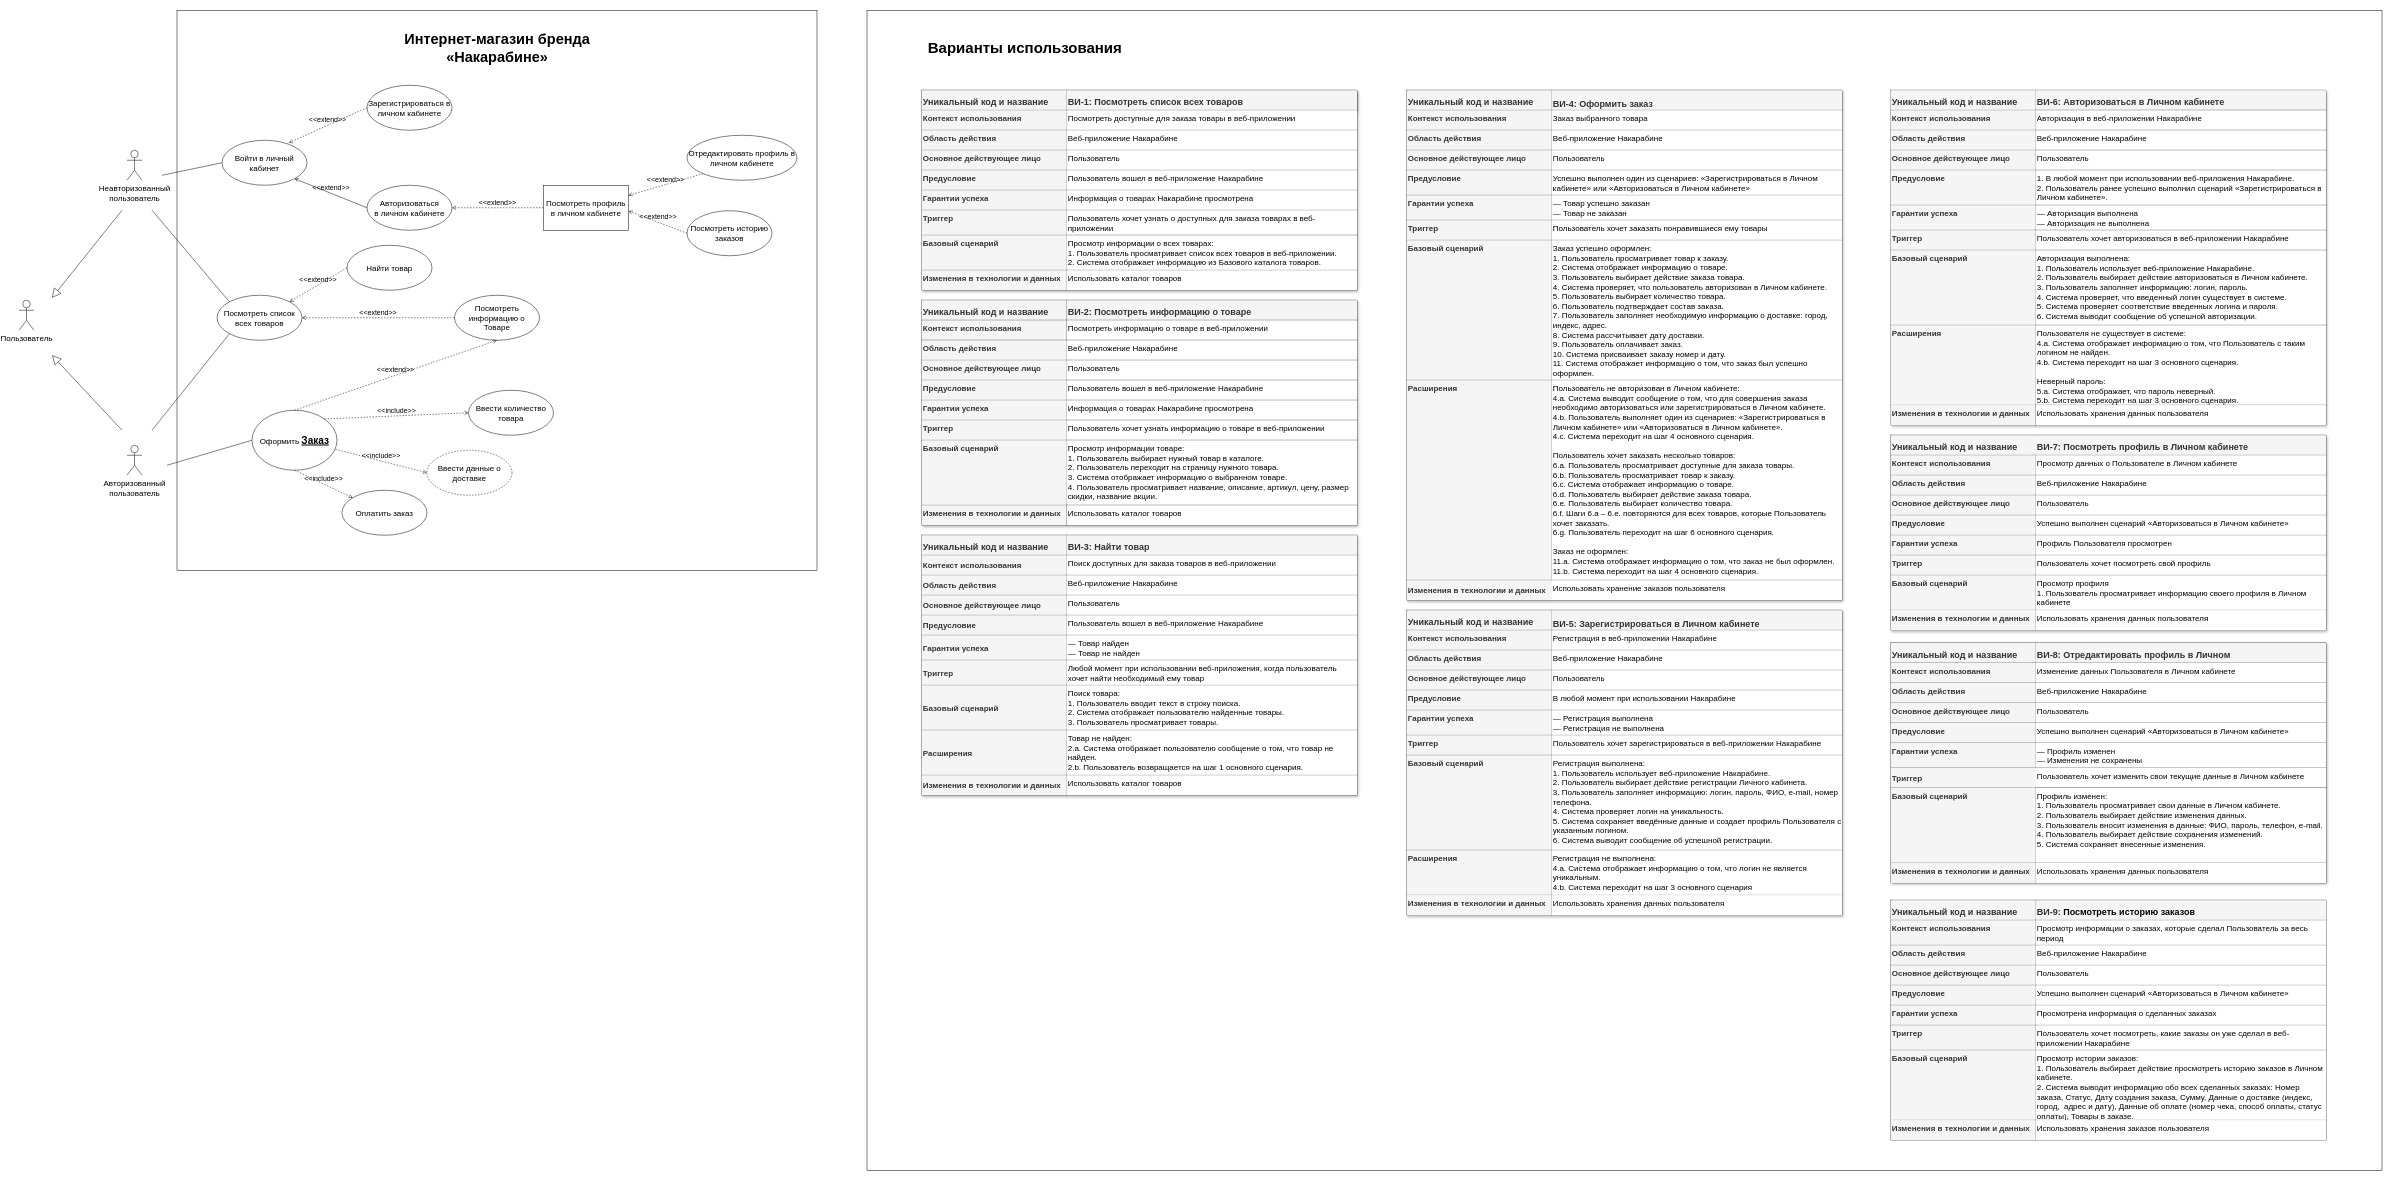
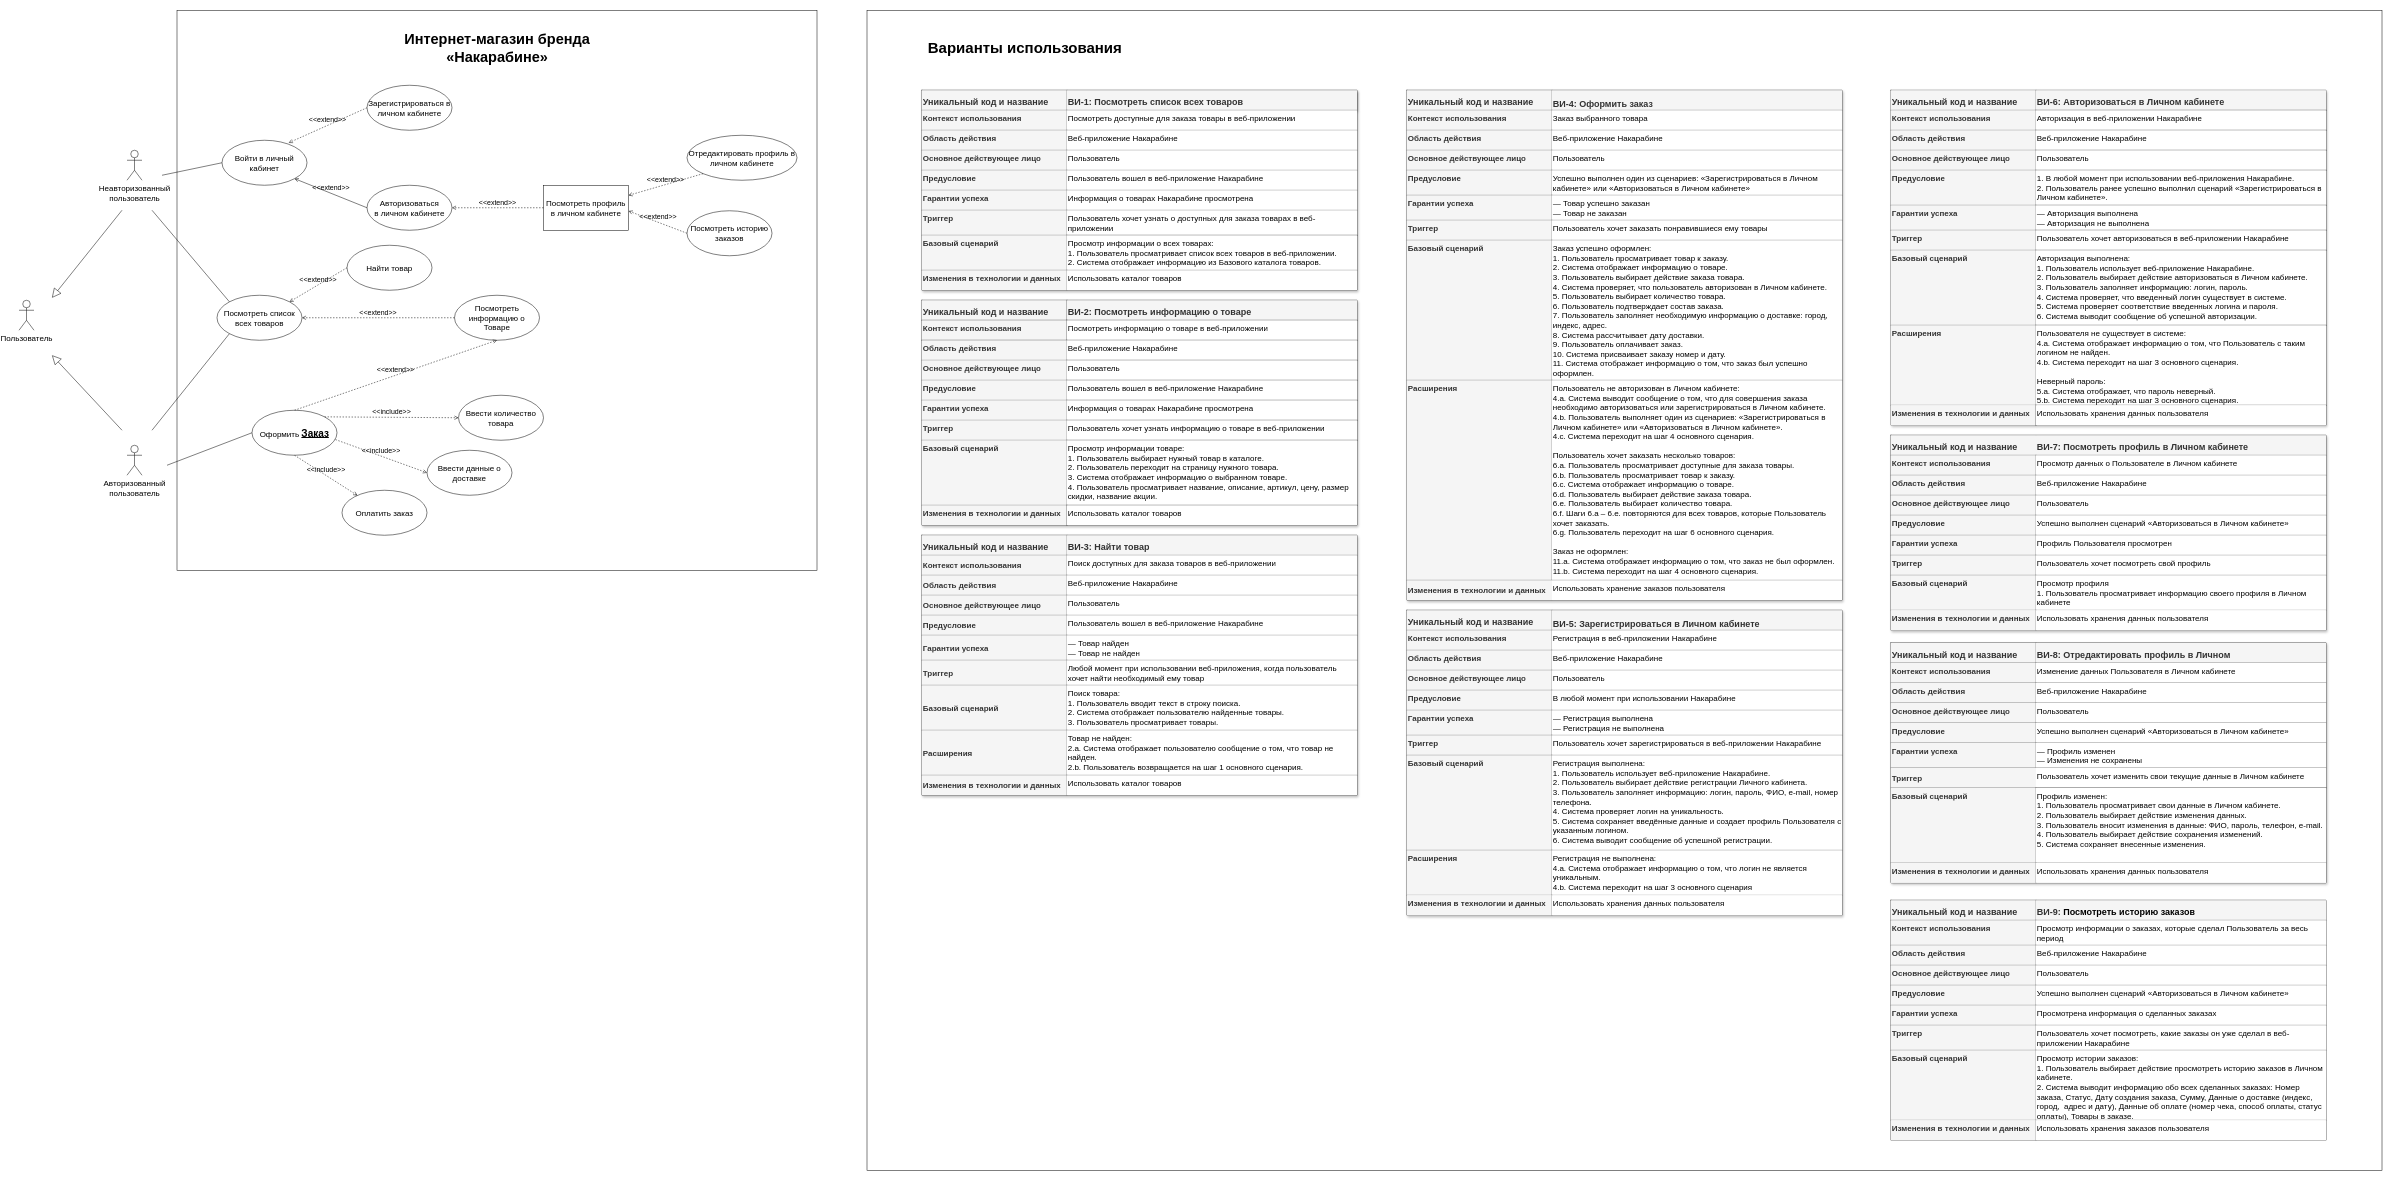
node "Ввести количество товара": moved (511, 413) -> (501, 418)
node "Оформить Заказ": size 85x60 -> 85x45
node "Ввести данные о доставке": style dashed -> solid
